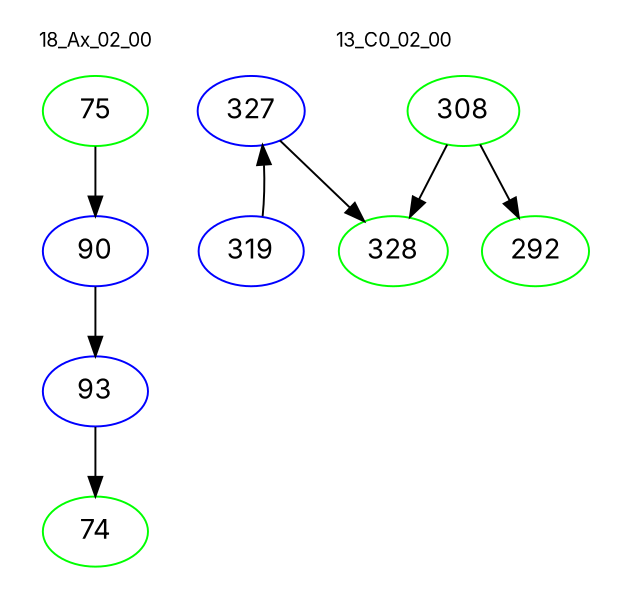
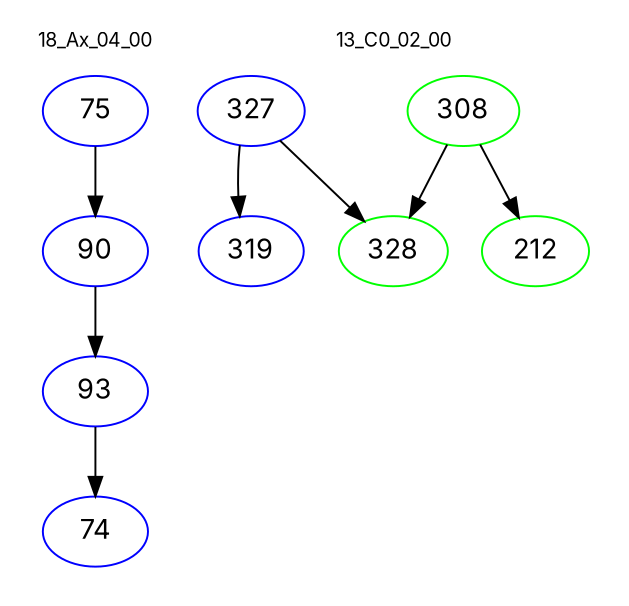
cluster "18_Ax_02_00": label "18_Ax_02_00" -> "18_Ax_04_00"
node "75": color green -> blue
edge "319" -> "327": reversed
node "292": label "292" -> "212"
node "74": color green -> blue
